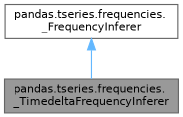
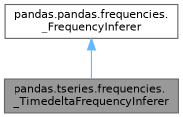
node "pandas.tseries.frequencies. _FrequencyInferer": label "pandas.tseries.frequencies. _FrequencyInferer" -> "pandas.pandas.frequencies. _FrequencyInferer"
